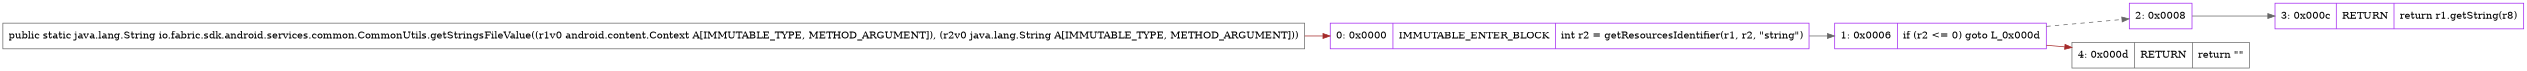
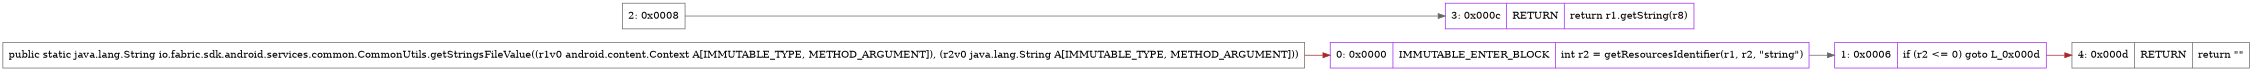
node "2: 0x0008": color purple -> gray40
edge "1: 0x0006" -> "2: 0x0008": removed
